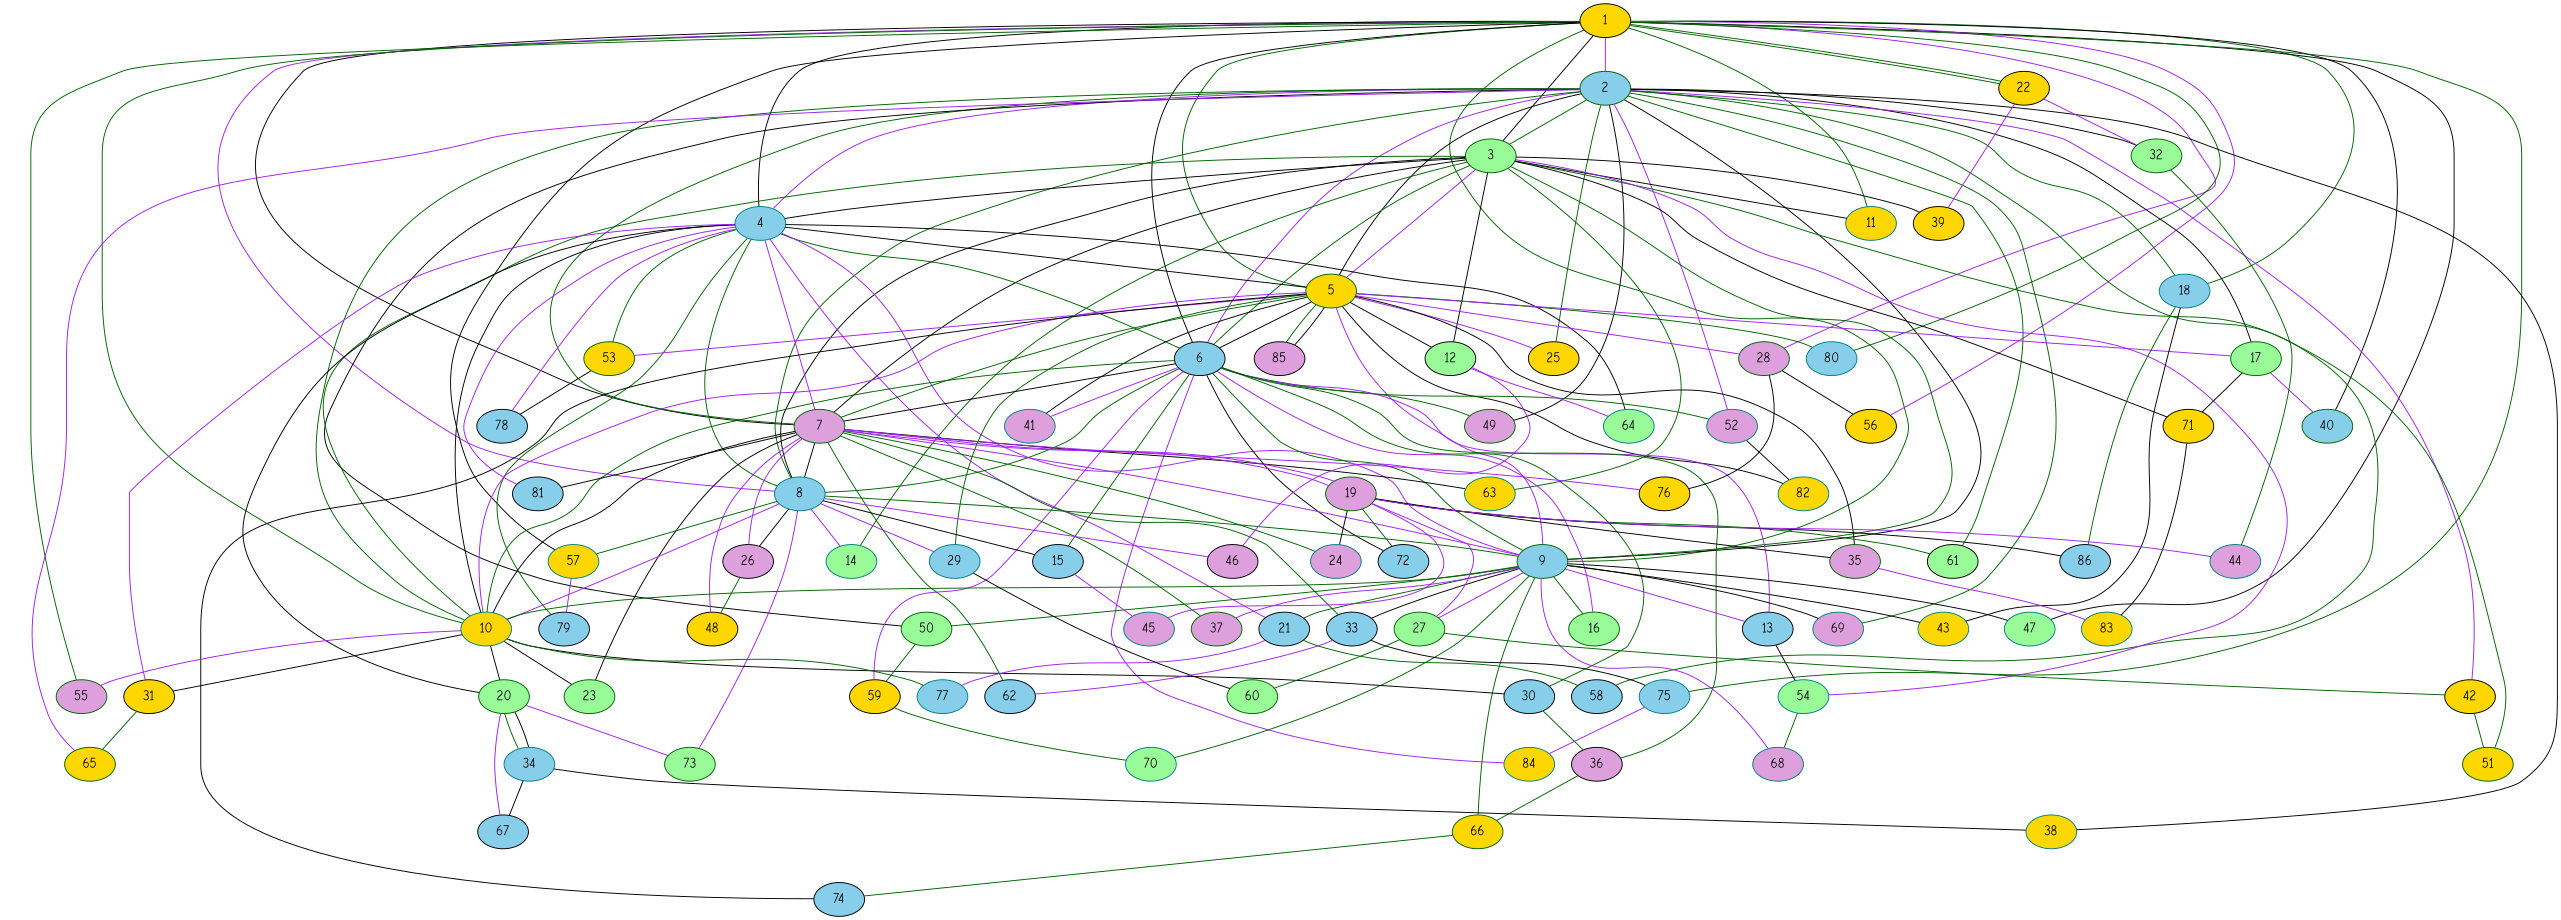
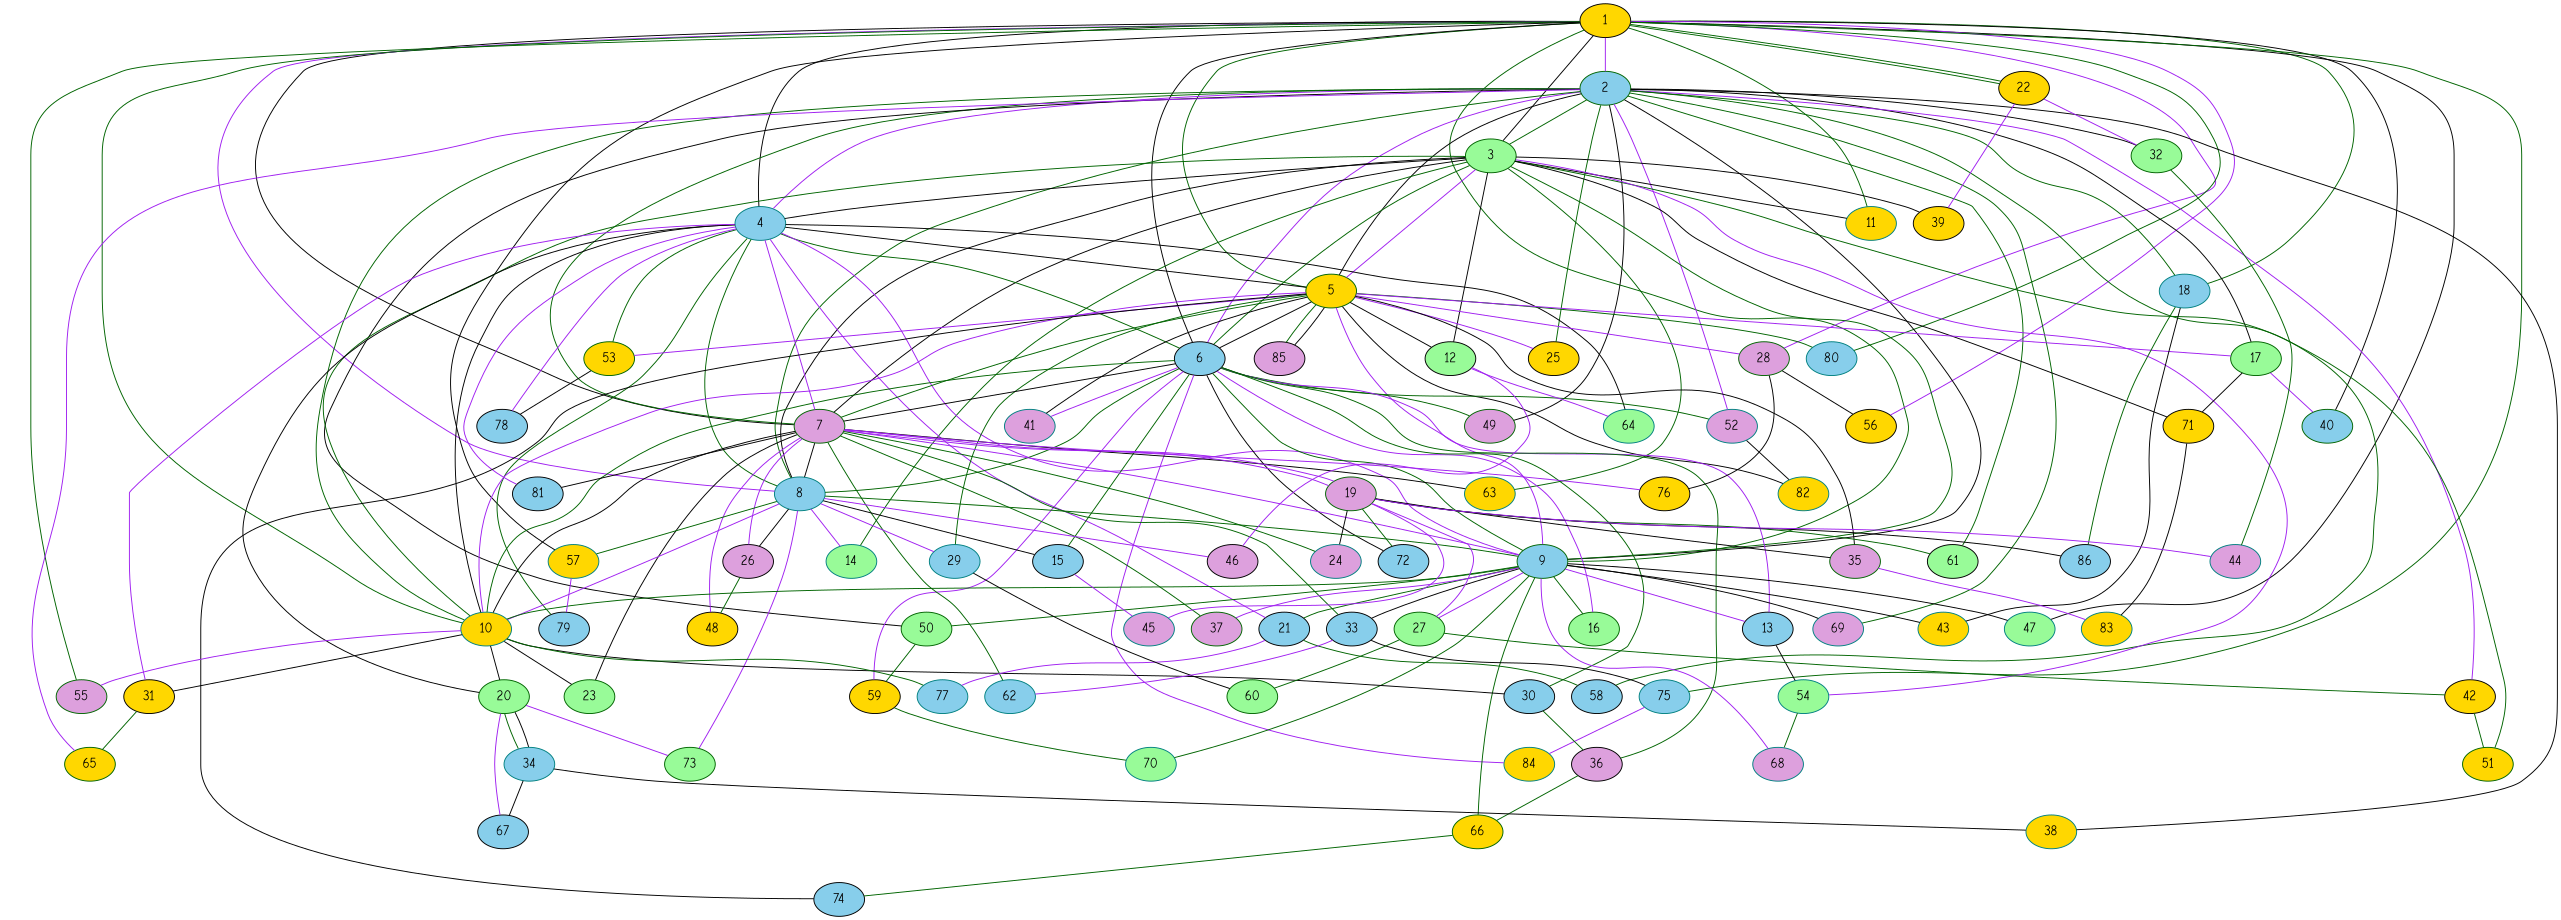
node "62": color black -> teal
